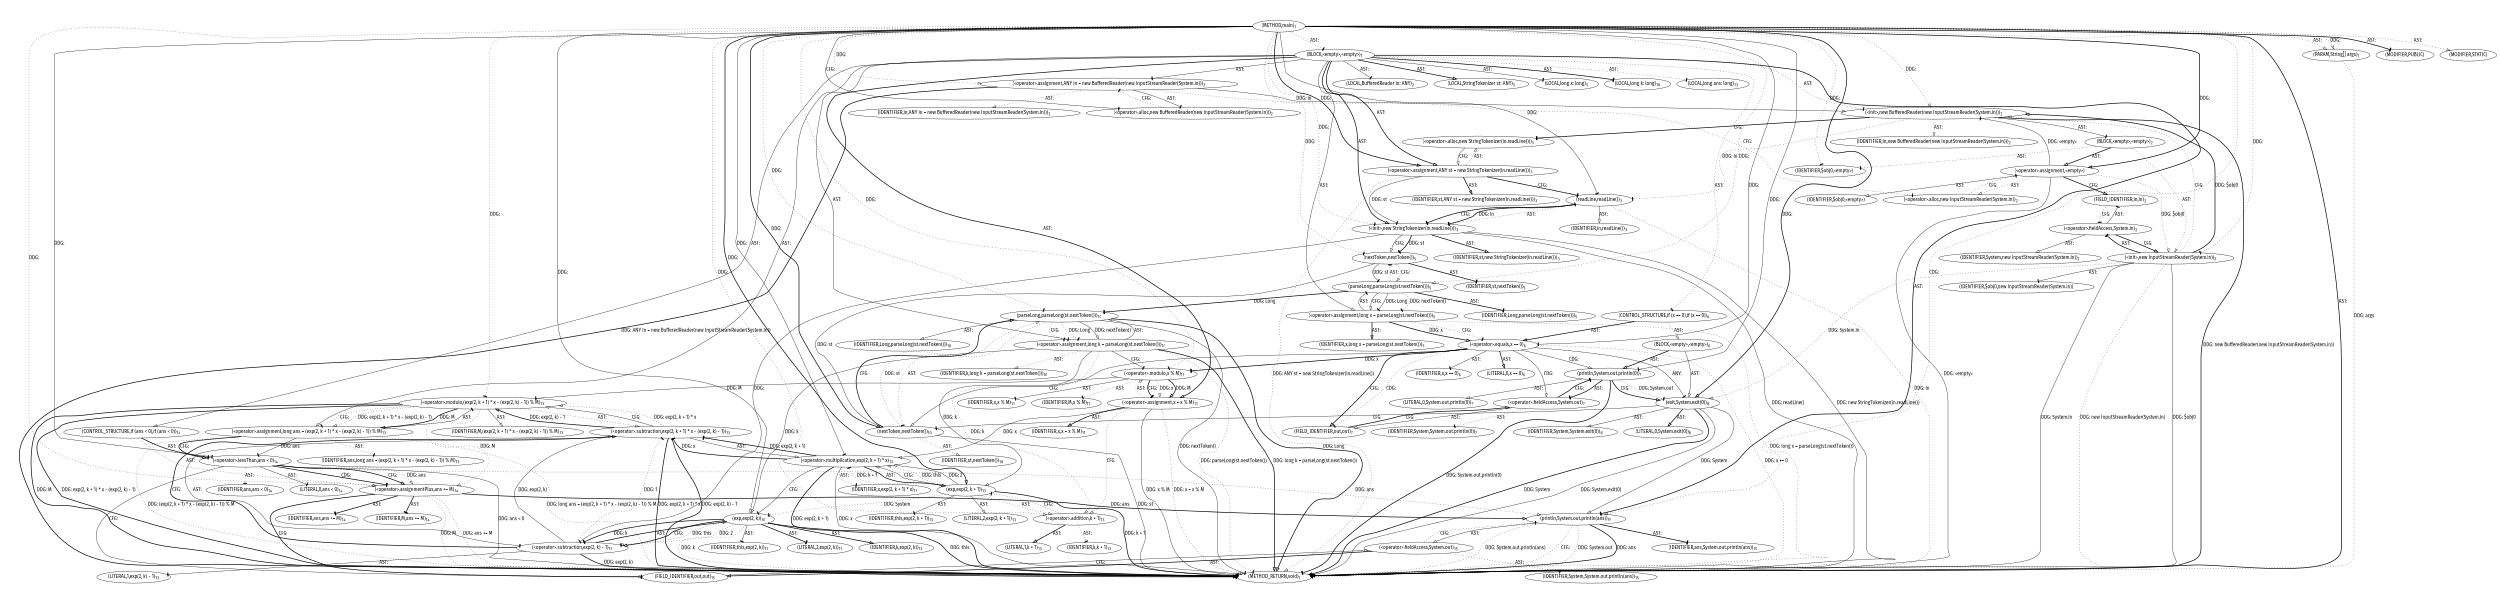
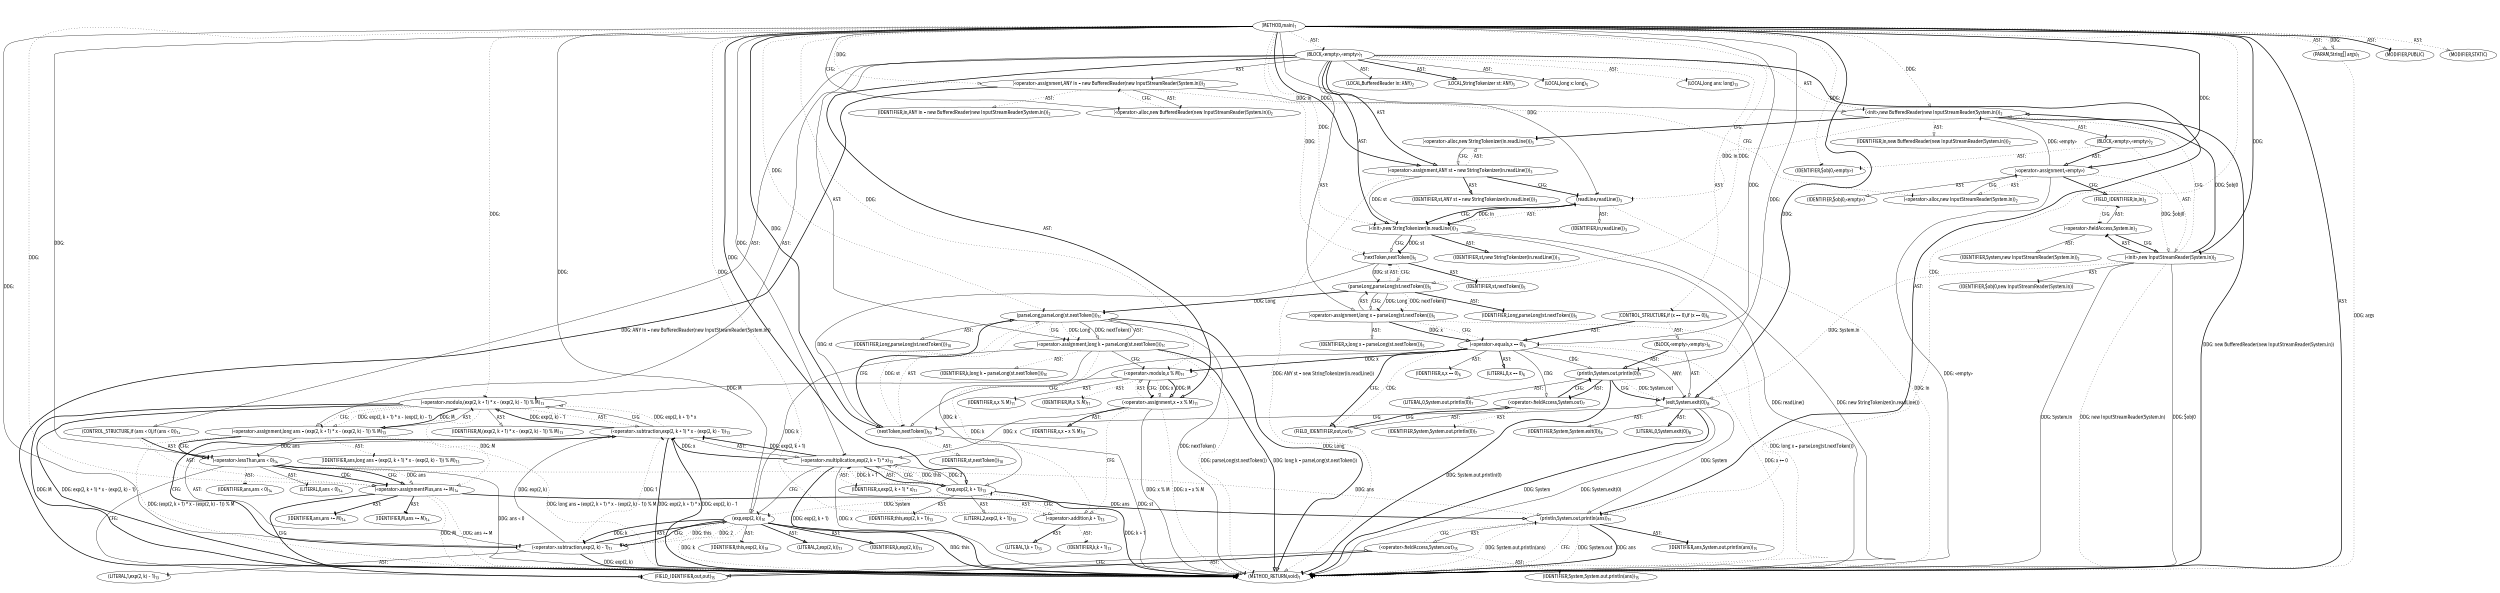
edge "(METHOD,main)" -> "(<init>,new InputStreamReader(System.in))": style dotted -> bold
node "(LOCAL,long k: long)": removed
edge "(<operator>.alloc,new InputStreamReader(System.in))" -> "(<operator>.assignment,<empty>)": style dotted -> solid
edge "(<init>,new StringTokenizer(in.readLine()))" -> "(<operator>.subtraction,exp(2, k) - 1)": now "(METHOD,main)" -> "(<operator>.subtraction,exp(2, k) - 1)"
edge "(<operator>.assignment,long x = parseLong(st.nextToken()))" -> "(IDENTIFIER,x,long x = parseLong(st.nextToken()))": style bold -> solid
node "(<operator>.modulo,x % M)": text "11" -> "19"
edge "(exp,exp(2, k))" -> "(LITERAL,2,exp(2, k))": arrowhead tee -> onormal
node "(IDENTIFIER,this,exp(2, k))": text "13" -> "18"
